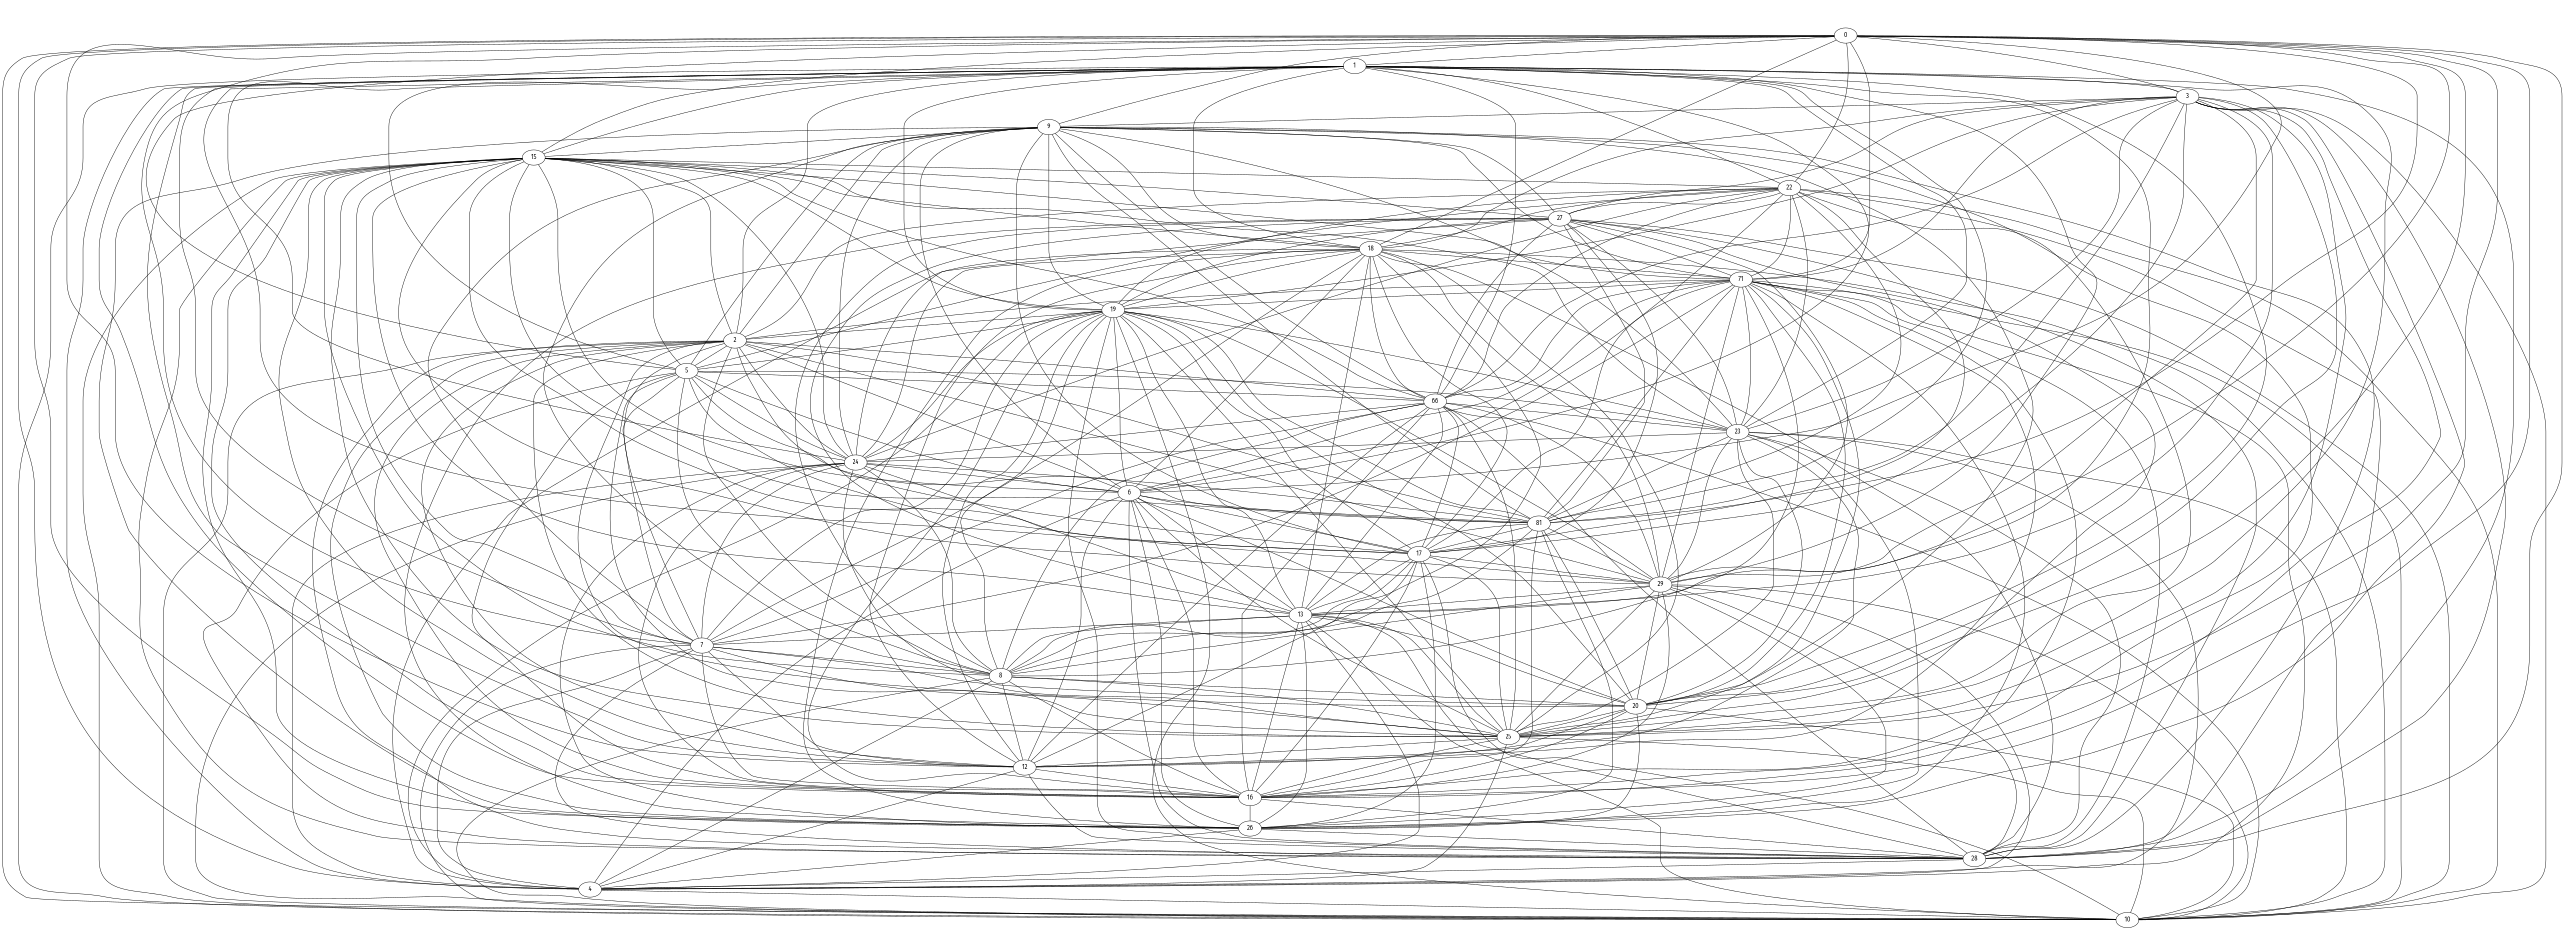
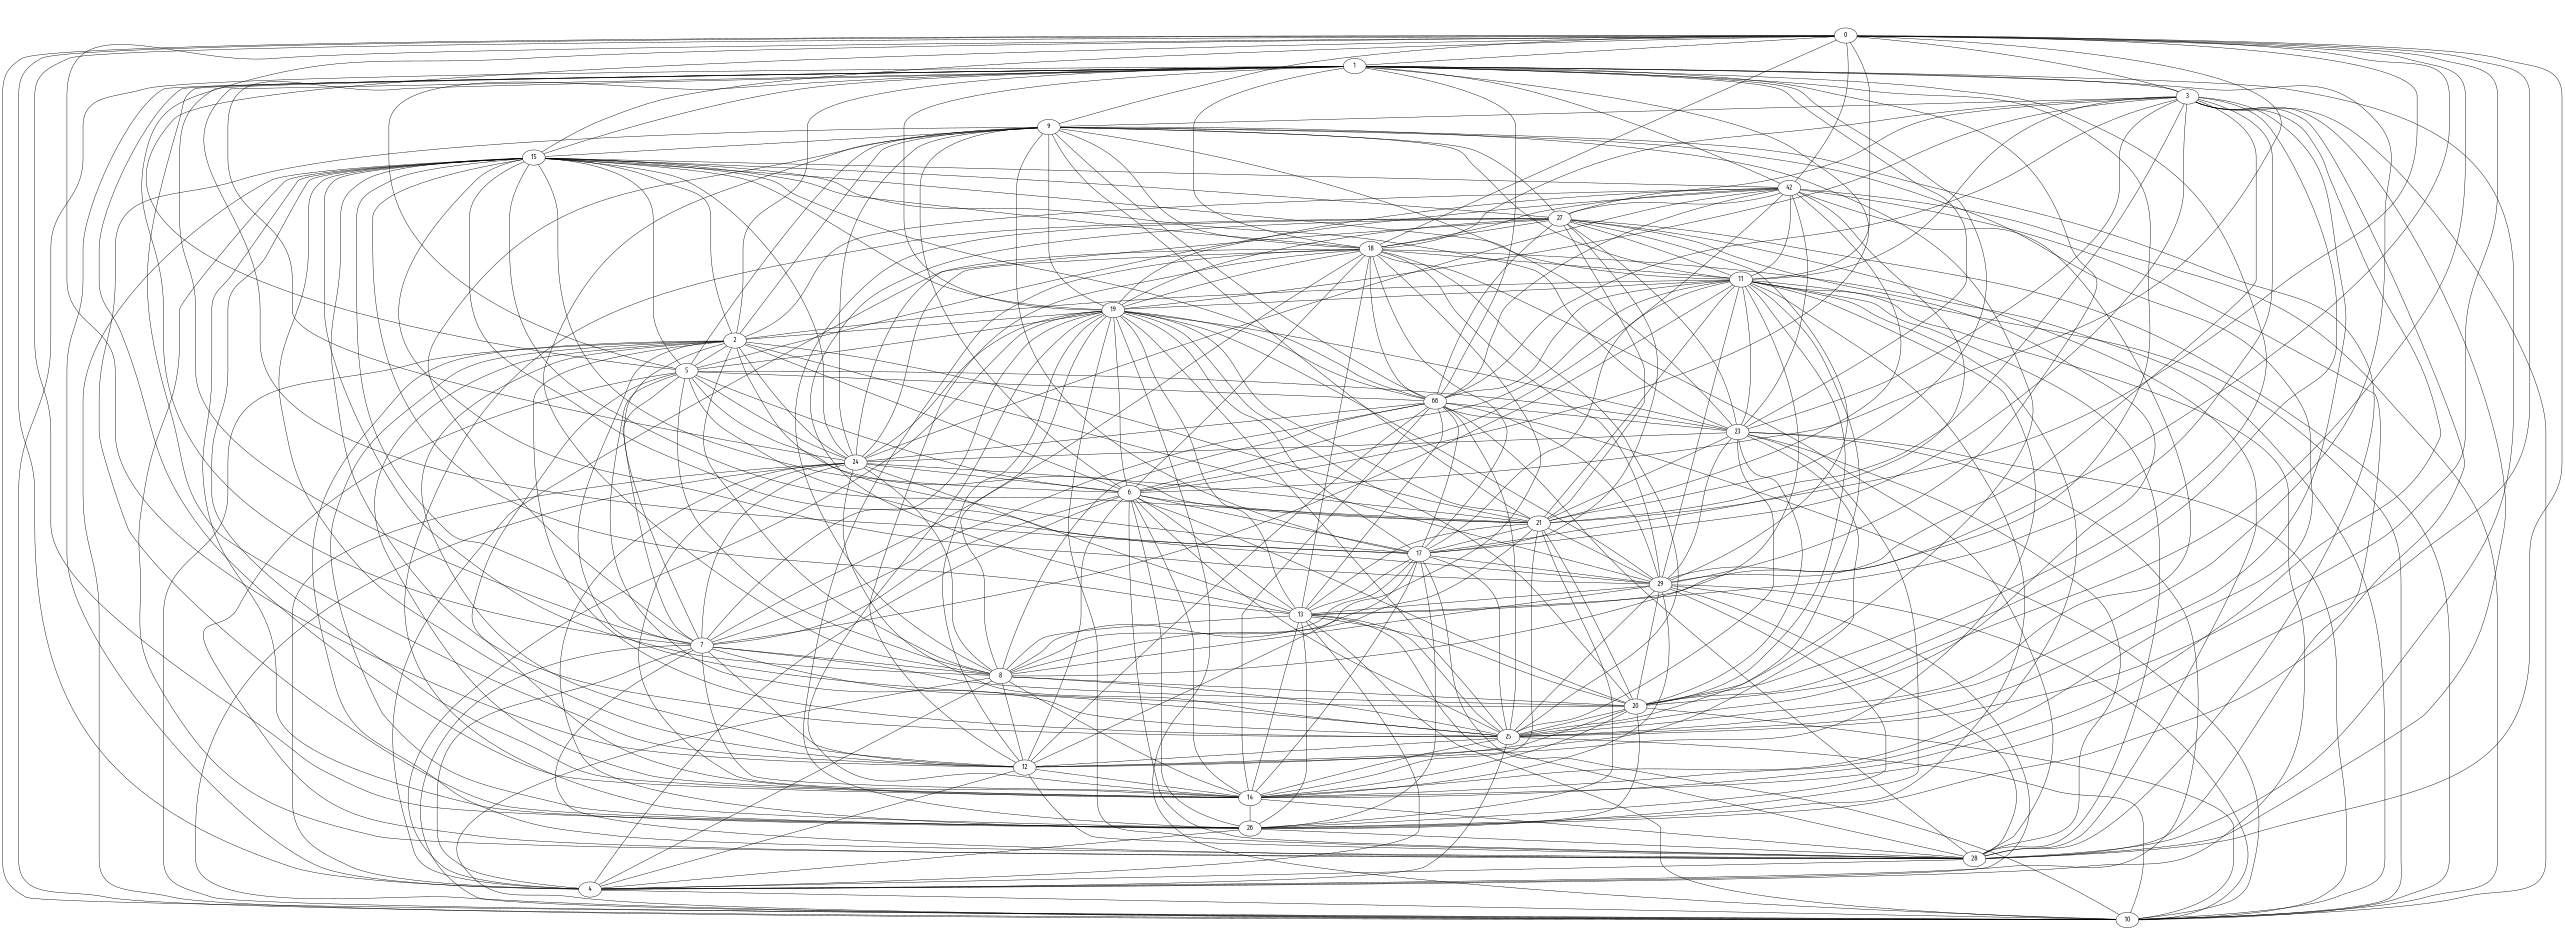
node "22": label "22" -> "42"
edge "27" -- "18": added
node "71": label "71" -> "11"
edge "2" -- "66": now "19" -- "66"
node "81": label "81" -> "21"
edge "13" -- "7": now "6" -- "7"
node "16": label "16" -> "14"
